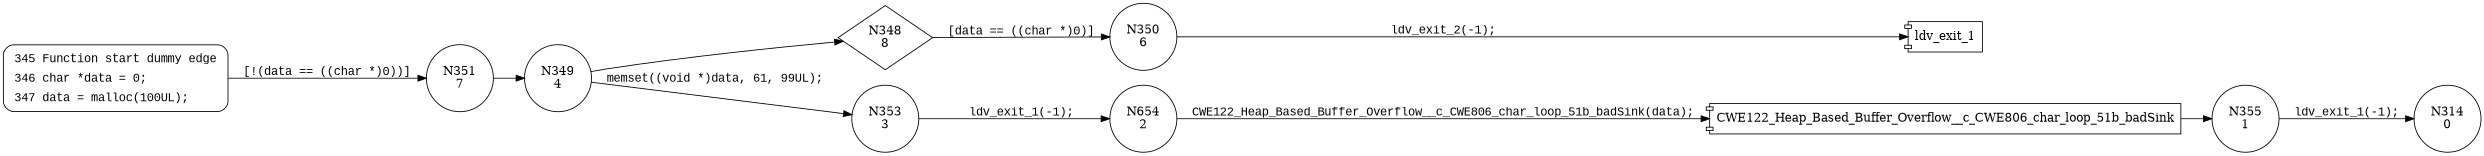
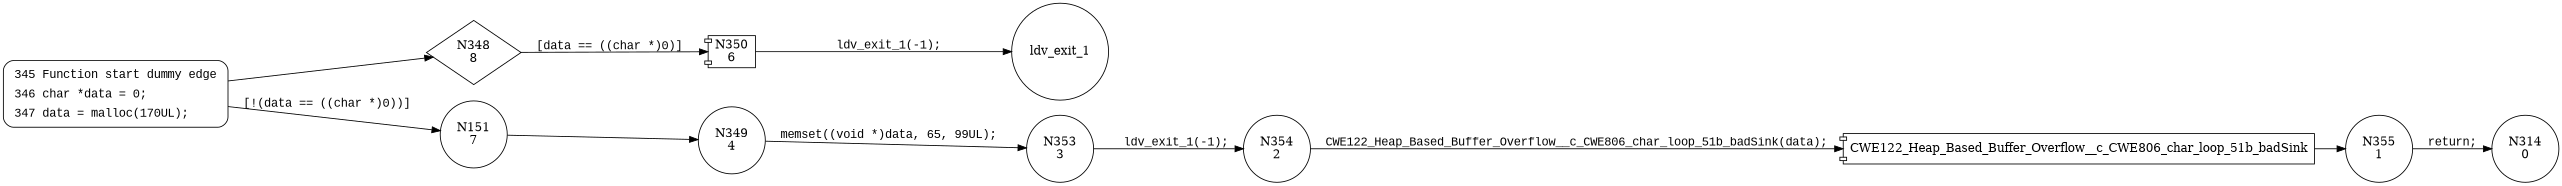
edge "N350 6" -> "ldv_exit_1": label "ldv_exit_2(-1);" -> "ldv_exit_1(-1);"
node "N350 6": shape circle -> component
node "ldv_exit_1": shape component -> circle
edge "N349 4" -> "N348 8": now "345" -> "N348 8"
node "N351 7": label "N351 7" -> "N151 7"
edge "N349 4" -> "N353 3": label "memset((void *)data, 61, 99UL);" -> "memset((void *)data, 65, 99UL);"
node "345": text "data = malloc(100UL);" -> "data = malloc(170UL);"
edge "N355 1" -> "N314 0": label "ldv_exit_1(-1);" -> "return;"
node "N654 2": label "N654 2" -> "N354 2"
